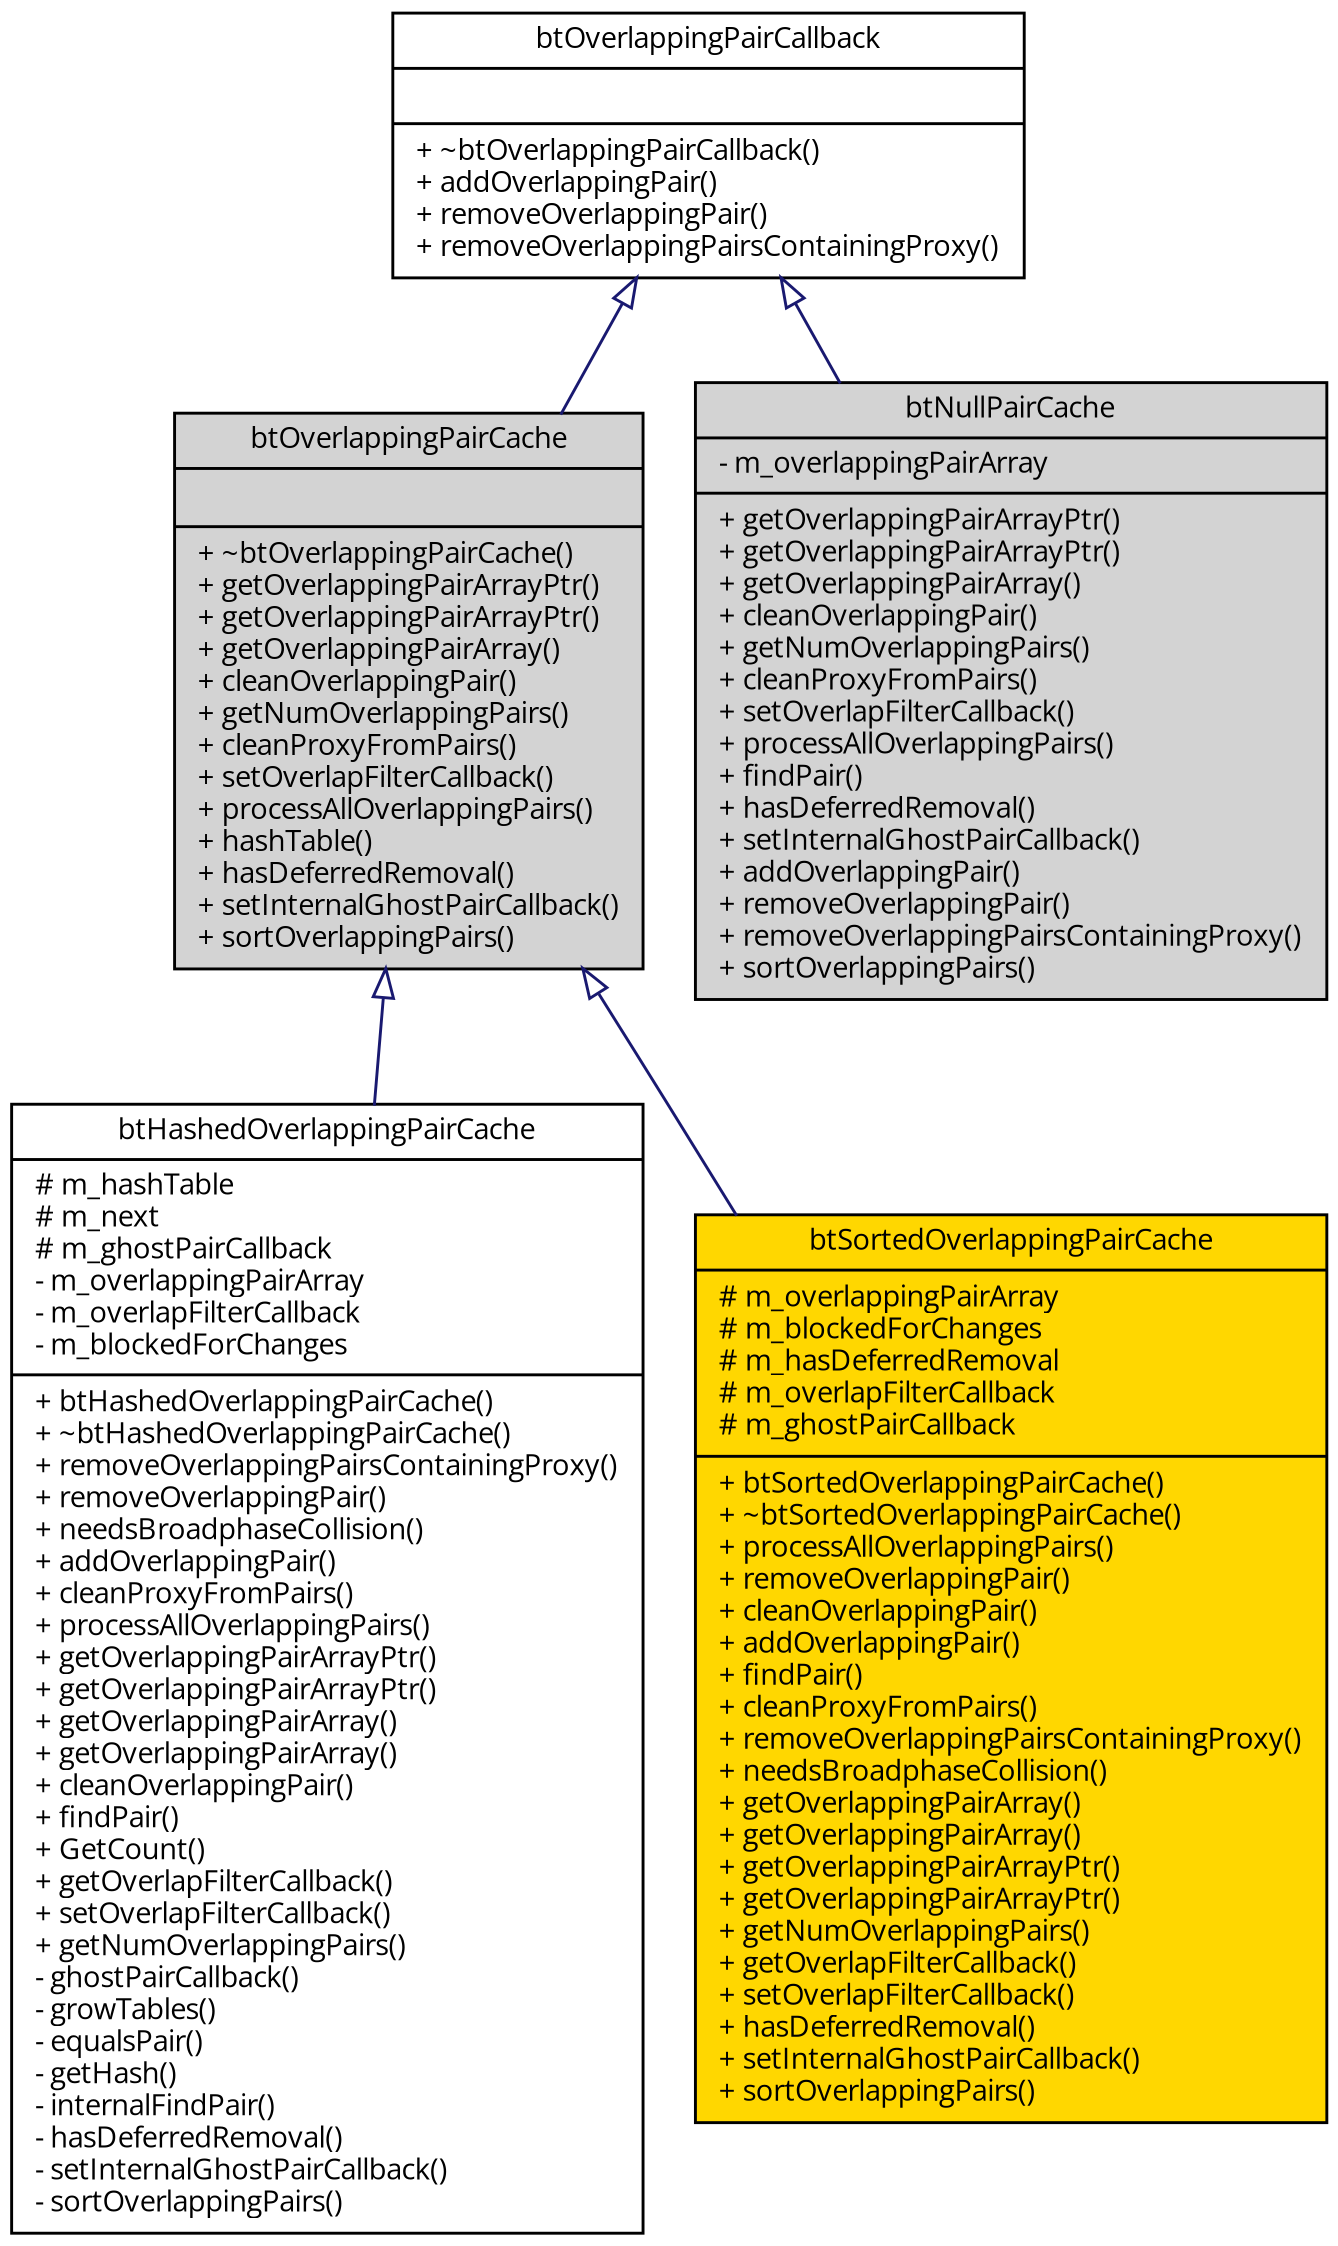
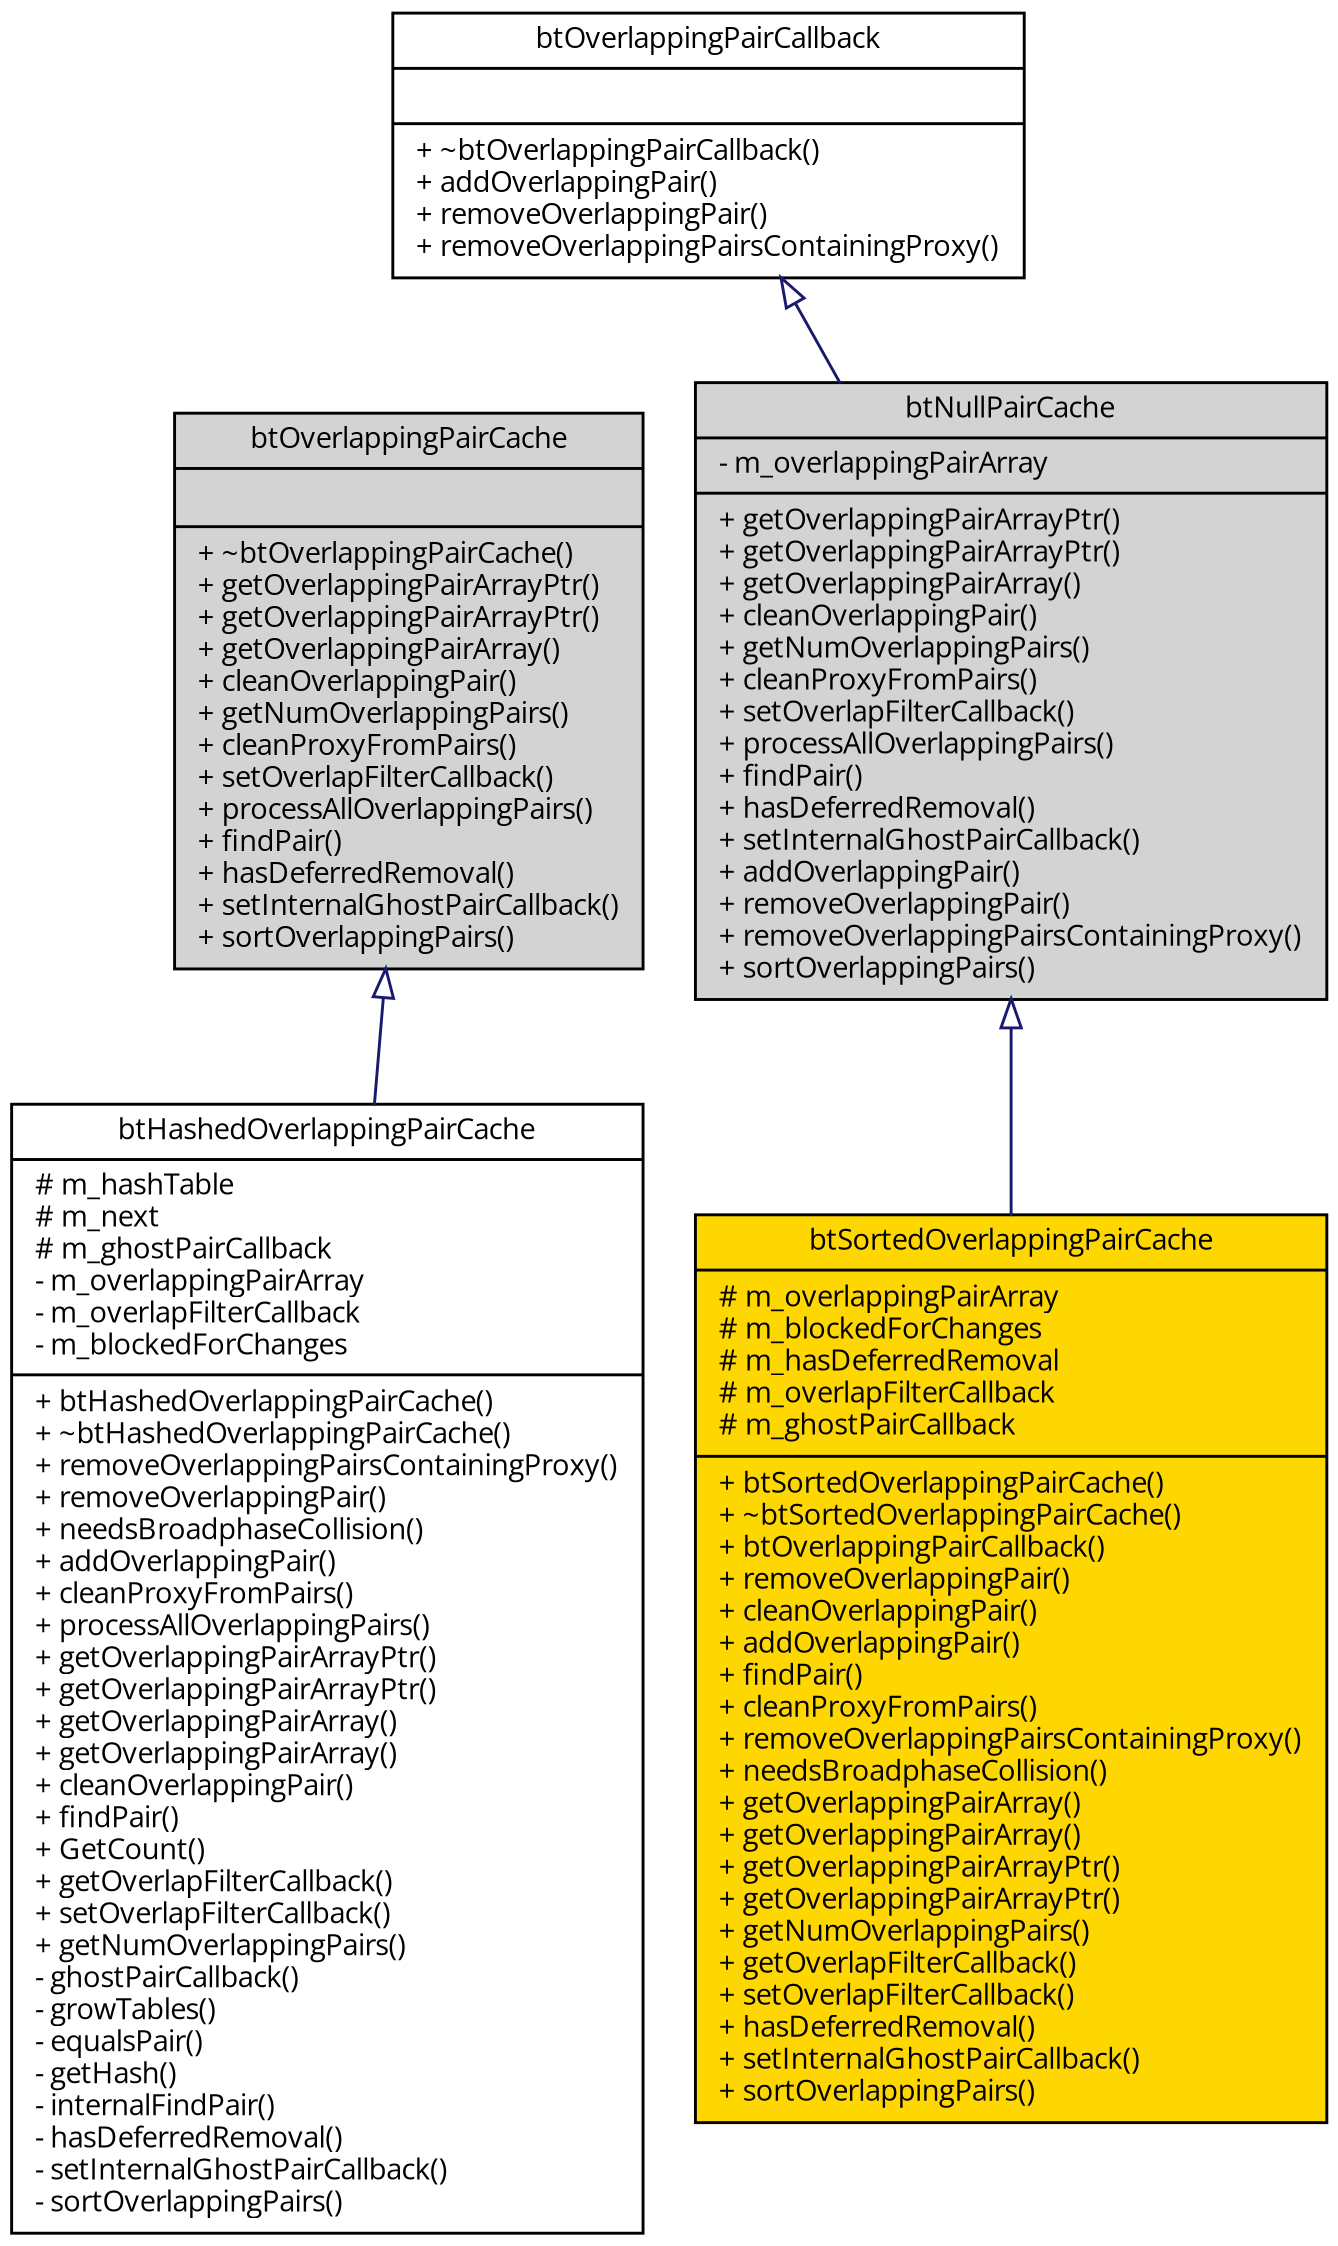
edge "btOverlappingPairCache" -> "btOverlappingPairCallback": removed
node "btOverlappingPairCache": text "+ hashTable()" -> "+ findPair()"
edge "btSortedOverlappingPairCache" -> "btOverlappingPairCache": now "btSortedOverlappingPairCache" -> "btNullPairCache"
node "btSortedOverlappingPairCache": text "+ processAllOverlappingPairs()" -> "+ btOverlappingPairCallback()"
